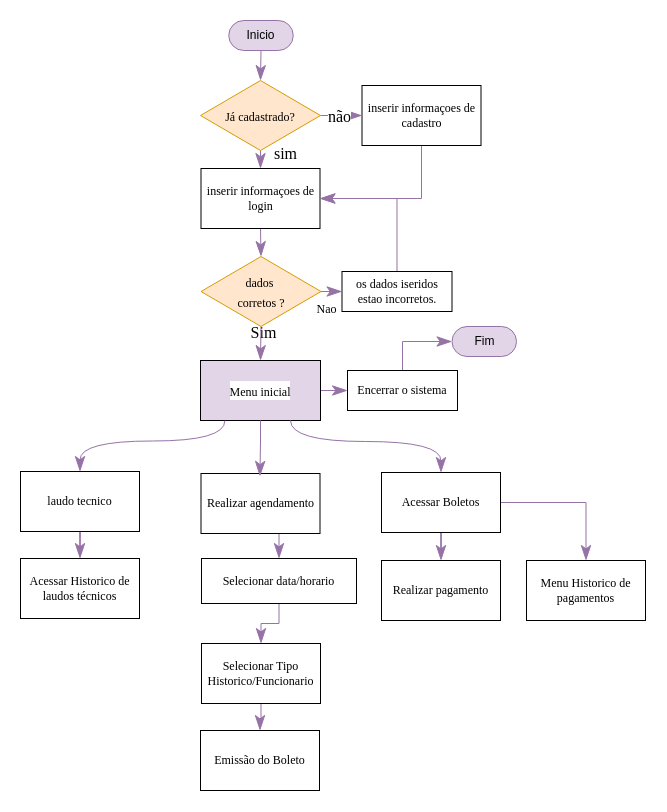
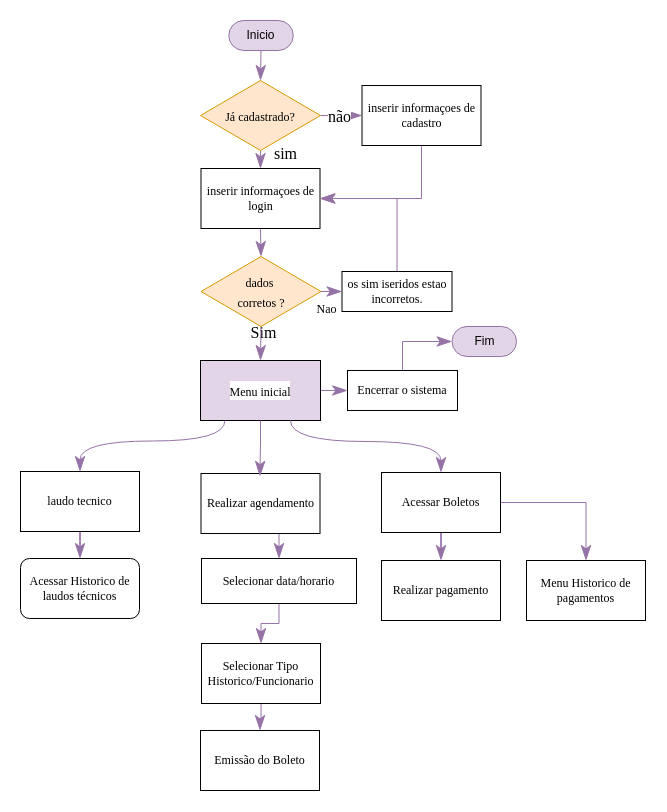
node "os dados iseridos estao incorretos.": label "os dados iseridos estao incorretos." -> "os sim iseridos estao incorretos."
node "Acessar Historico de laudos técnicos": shape rectangle -> rounded rectangle
